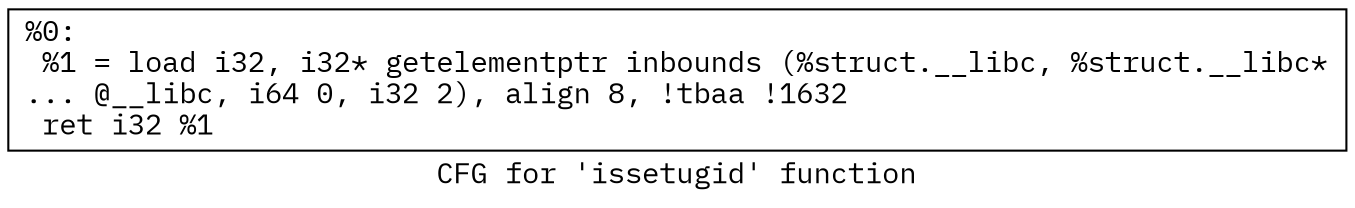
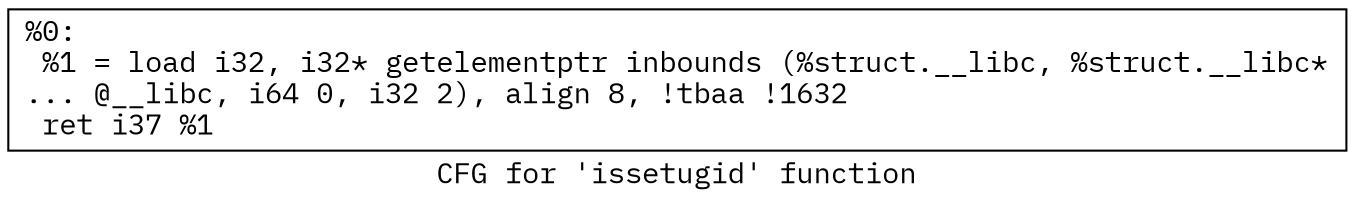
node "%0:": text "ret i32 %1" -> "ret i37 %1"
